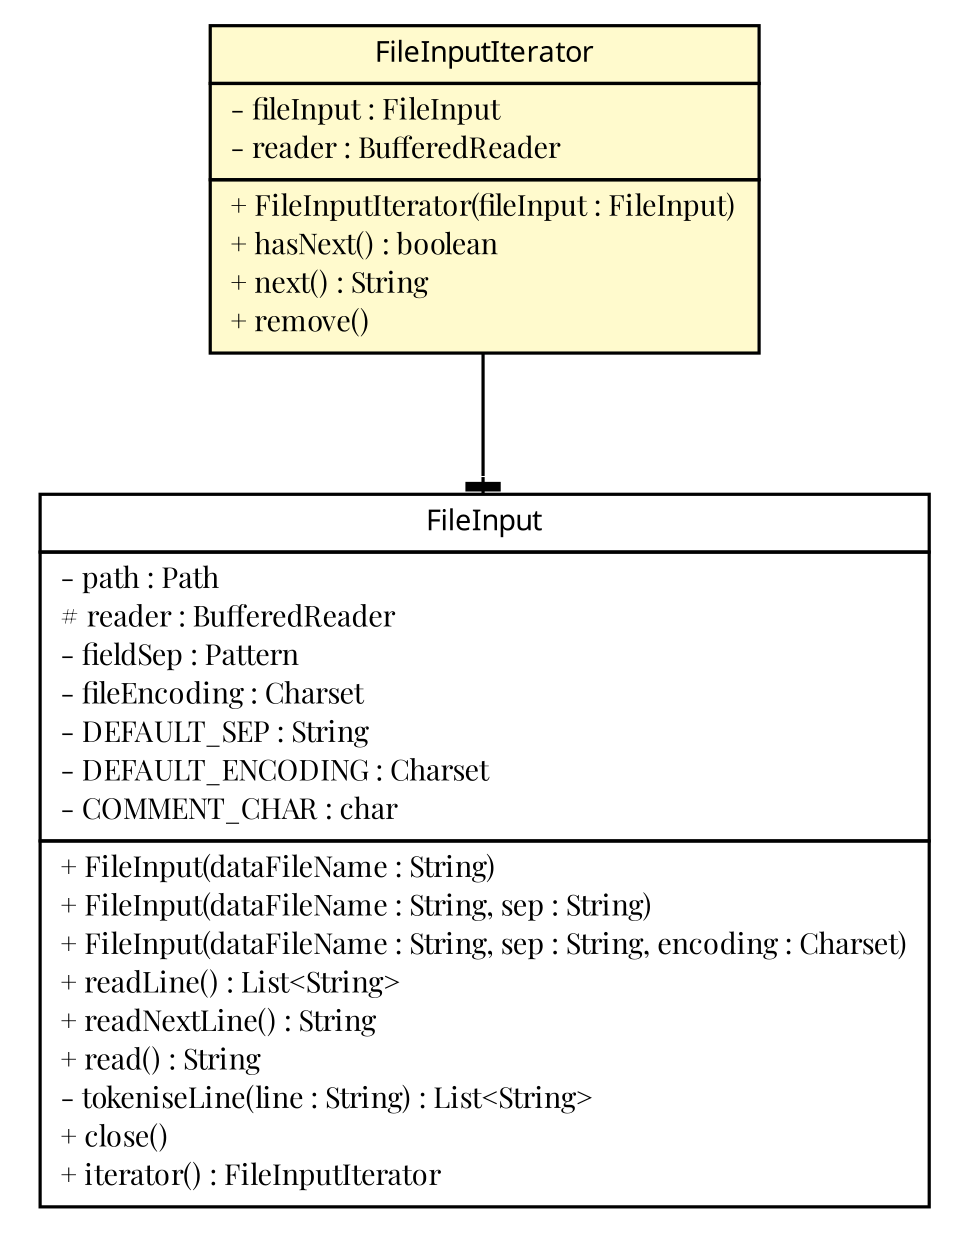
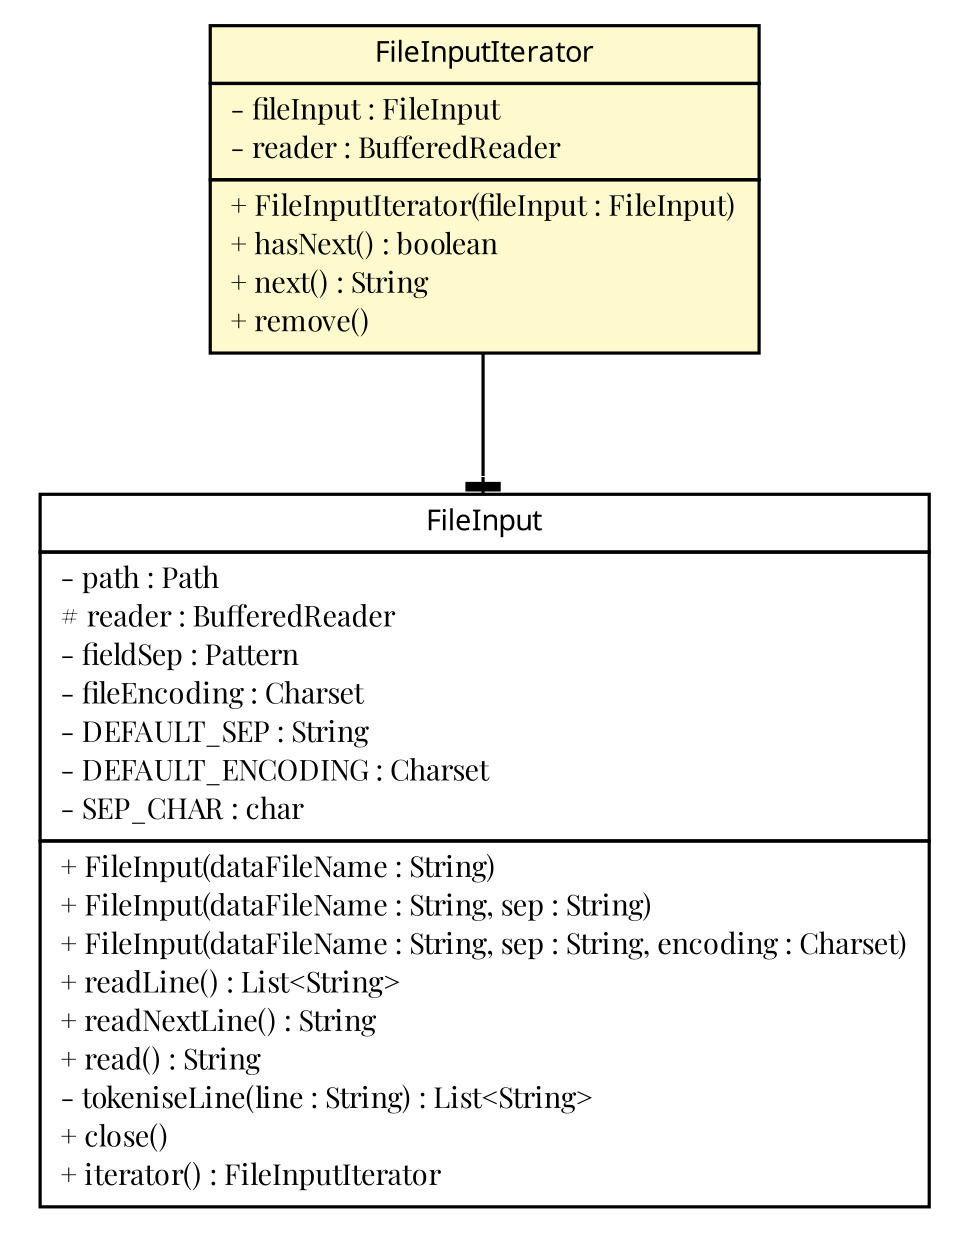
node "FileInput": text "- COMMENT_CHAR : char" -> "- SEP_CHAR : char"
